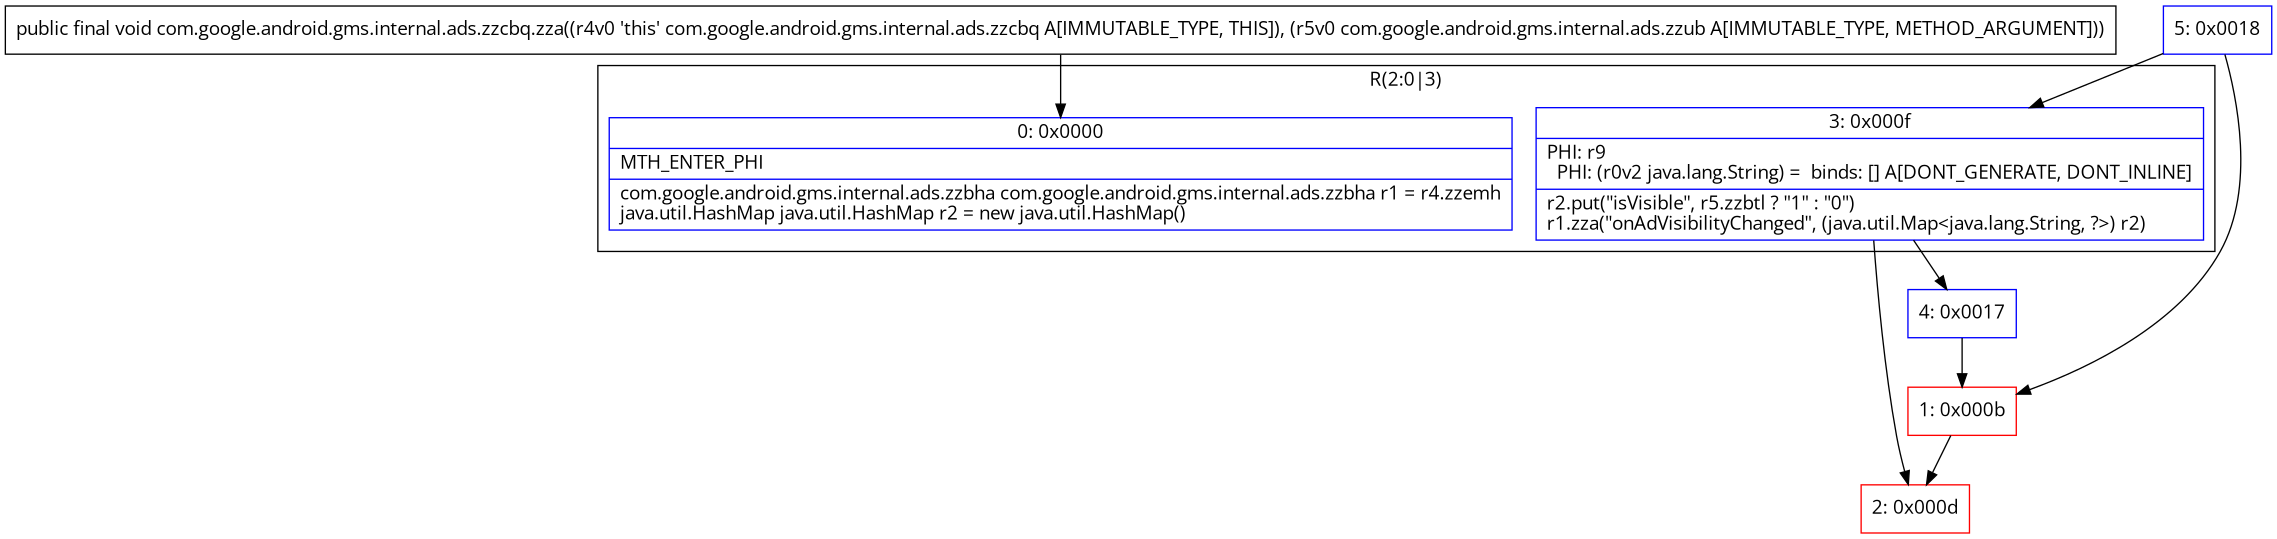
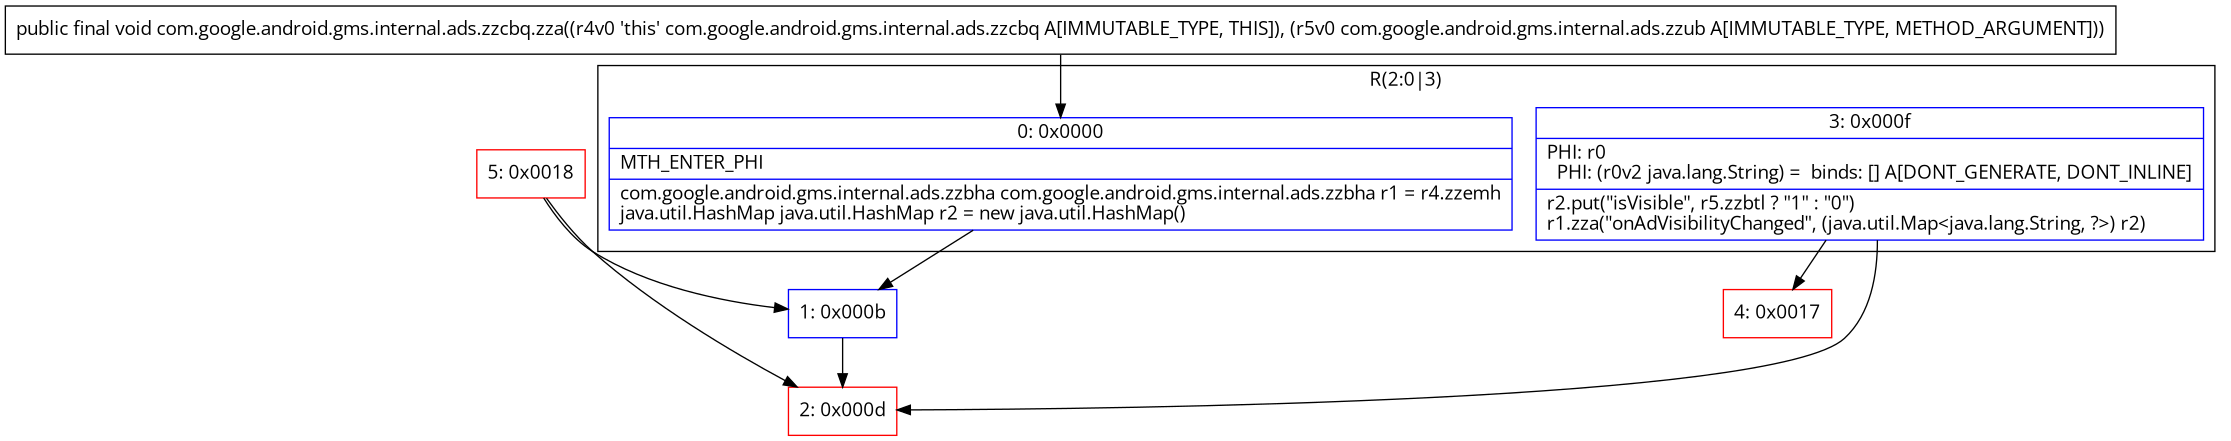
node "5: 0x0018": color blue -> red
edge "5: 0x0018" -> "3: 0x000f": now "5: 0x0018" -> "2: 0x000d"
node "3: 0x000f": text "PHI: r9" -> "PHI: r0"
node "4: 0x0017": color blue -> red
edge "4: 0x0017" -> "1: 0x000b": now "0: 0x0000" -> "1: 0x000b"
node "1: 0x000b": color red -> blue
